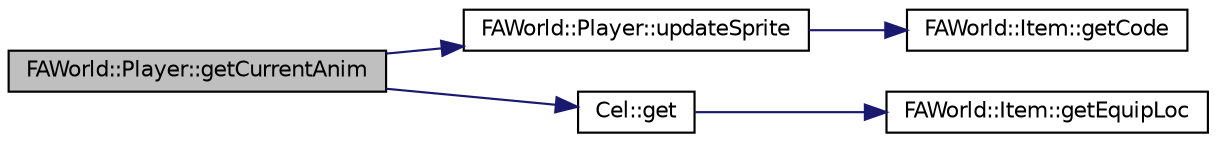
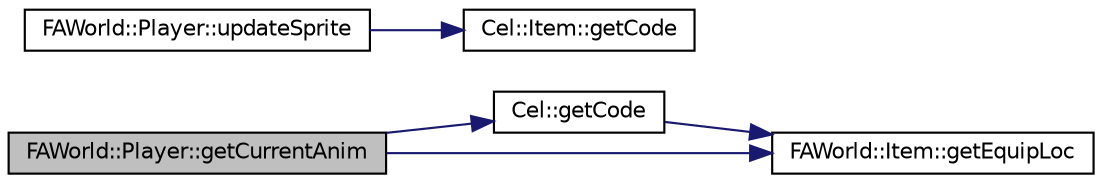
node "FAWorld::Item::getCode": label "FAWorld::Item::getCode" -> "Cel::Item::getCode"
edge "FAWorld::Player::getCurrentAnim" -> "FAWorld::Player::updateSprite": now "FAWorld::Player::getCurrentAnim" -> "FAWorld::Item::getEquipLoc"
node "Cel::get": label "Cel::get" -> "Cel::getCode"
